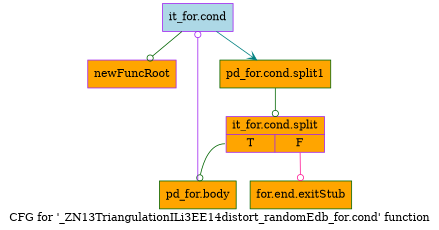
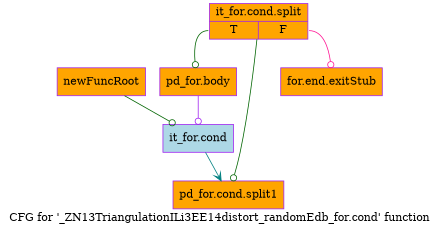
edge "it_for.cond" -> "newFuncRoot": reversed
node "pd_for.cond.split1": color darkgreen -> purple
edge "pd_for.cond.split1" -> "it_for.cond.split": reversed
node "pd_for.body": color darkgreen -> purple
node "for.end.exitStub": color darkgreen -> purple
